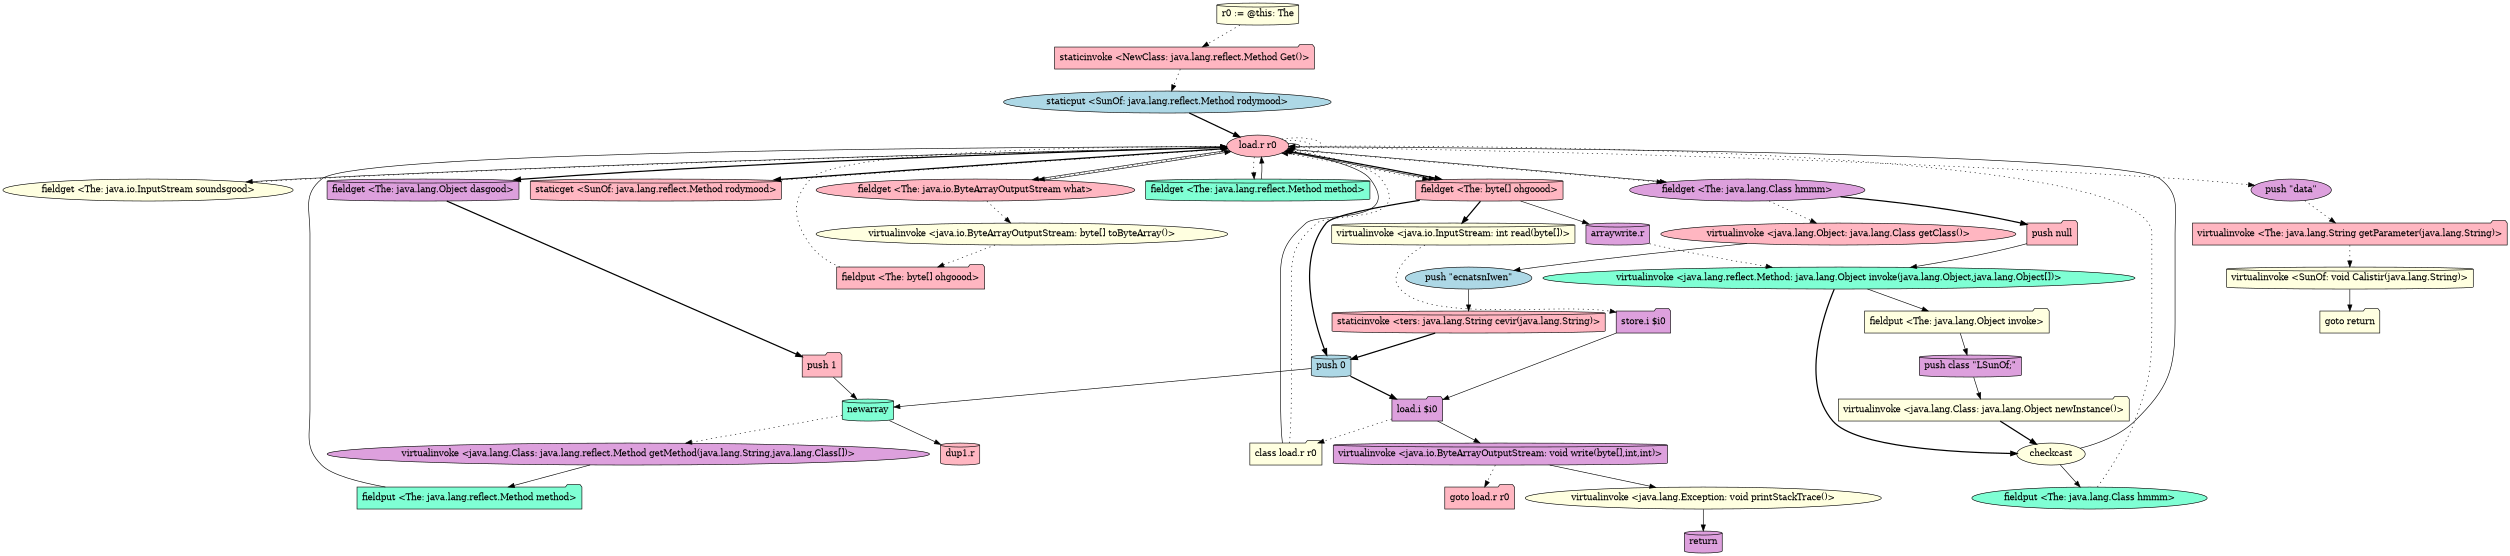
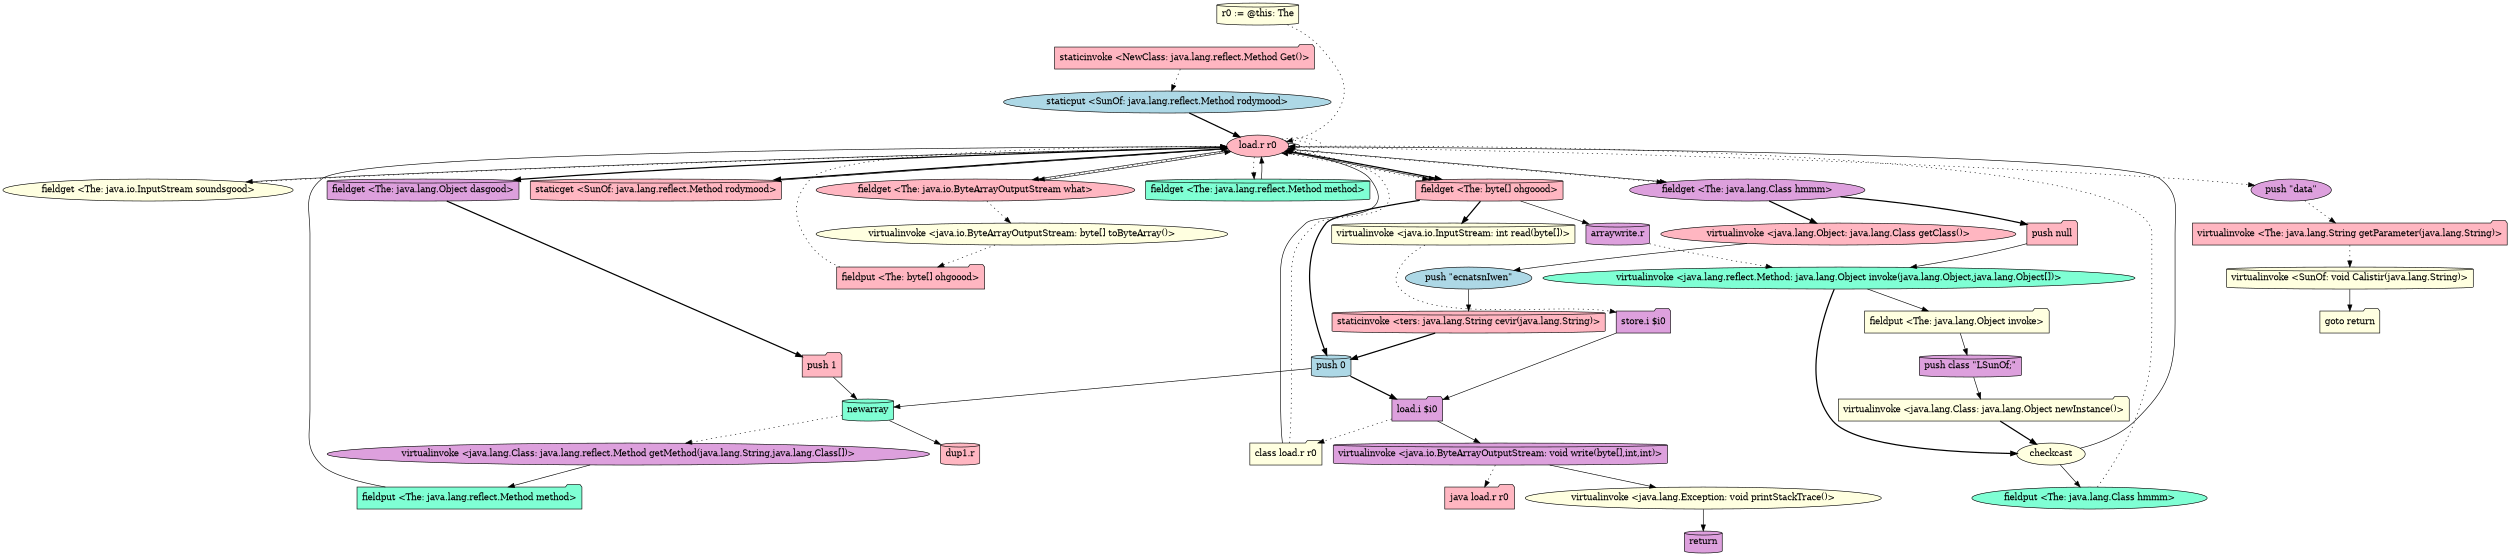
edge "r0 := @this: The" -> "staticinvoke <NewClass: java.lang.reflect.Method Get()>": now "r0 := @this: The" -> "load.r r0"
edge "staticget <SunOf: java.lang.reflect.Method rodymood>" -> "load.r r0": style dotted -> solid
edge "fieldget <The: java.lang.Class hmmm>" -> "virtualinvoke <java.lang.Object: java.lang.Class getClass()>": style dotted -> bold
node "goto load.r r0": label "goto load.r r0" -> "java load.r r0"
